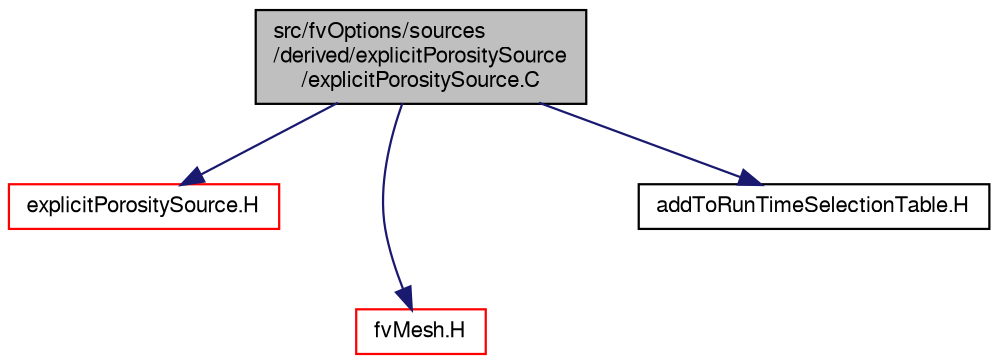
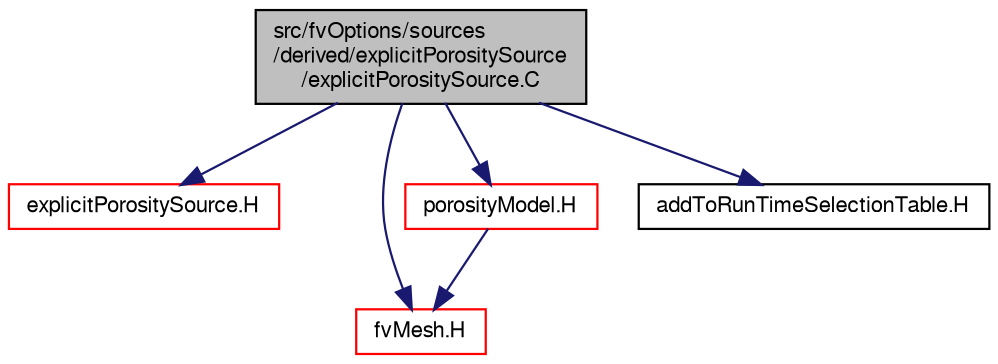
node "porosityModel.H": added
